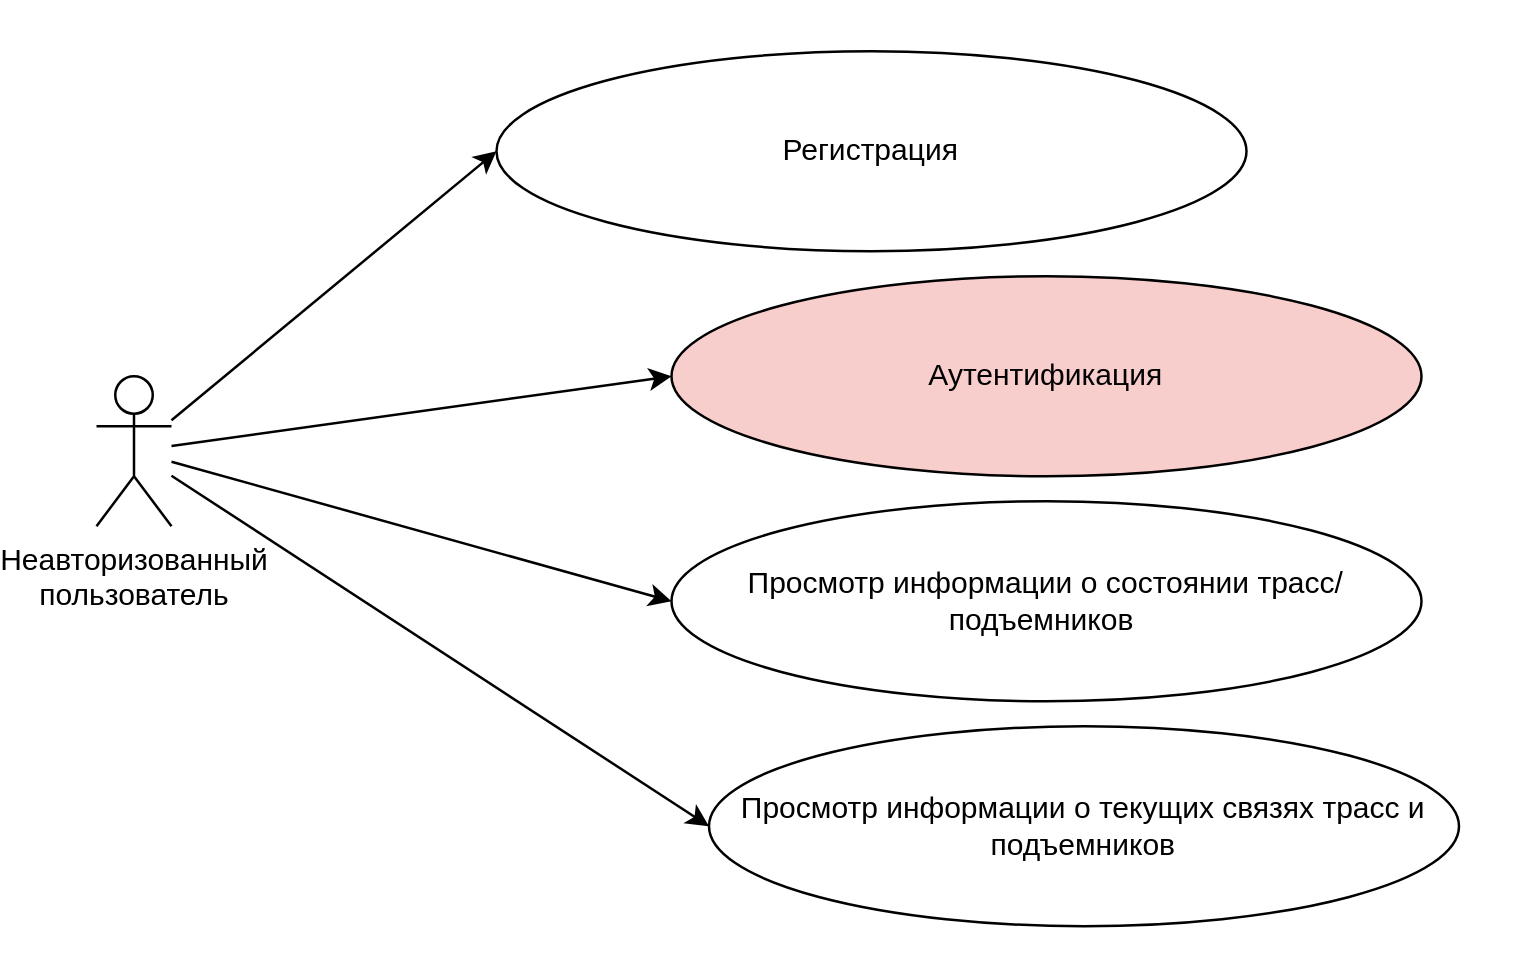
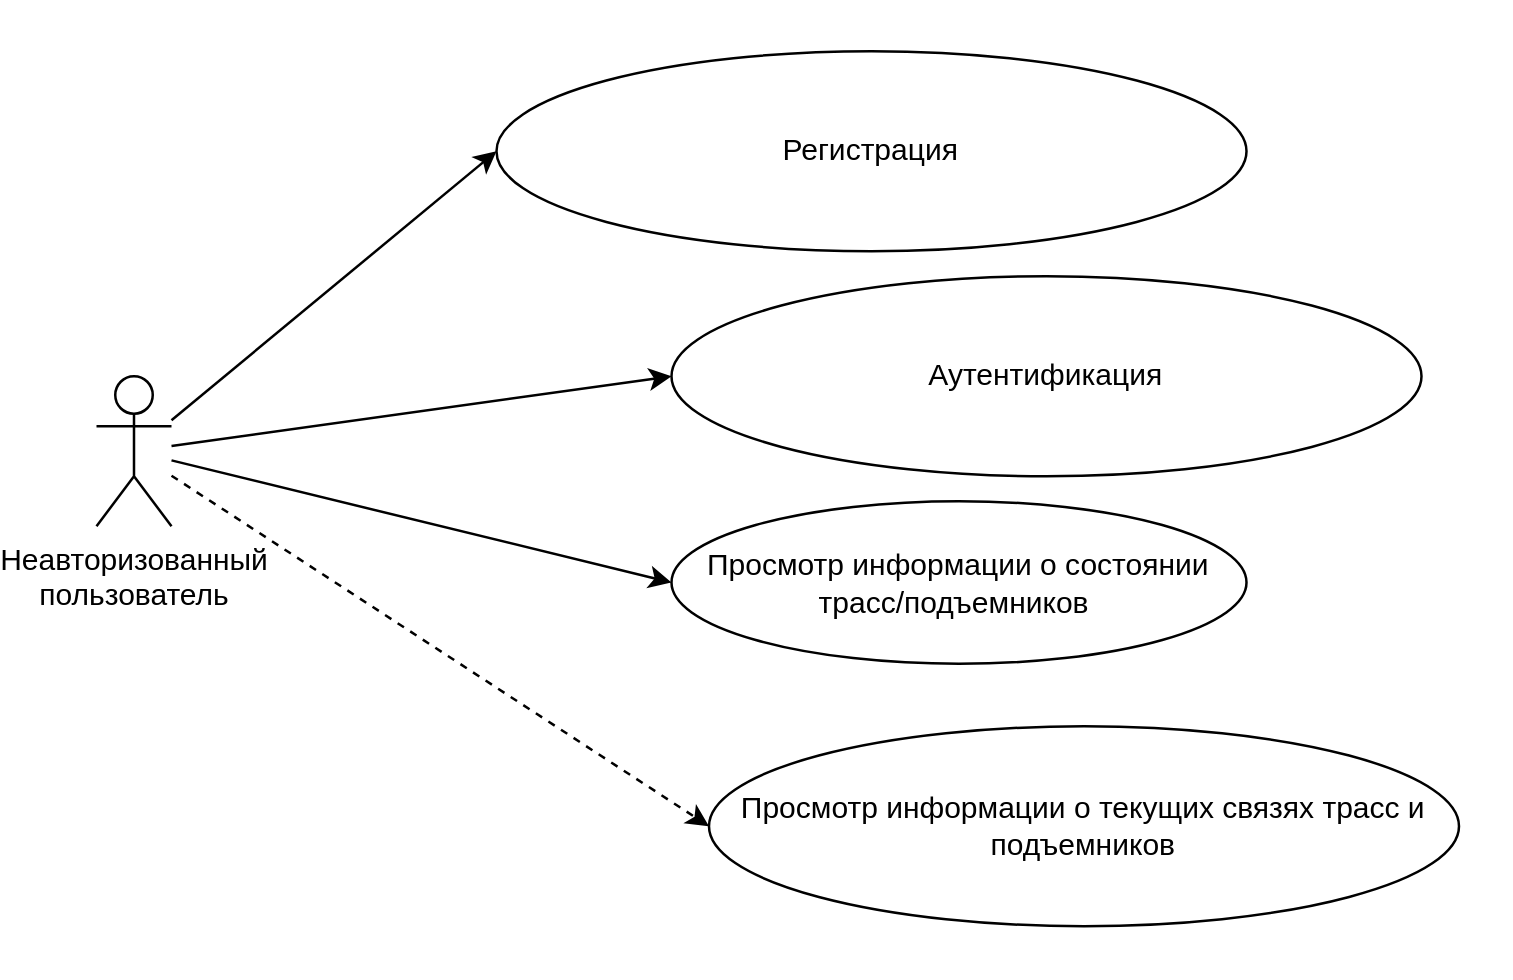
node "Аутентификация": fillcolor #f8cecc -> #ffffff
node "Просмотр информации о состоянии трасс/подъемников": size 750x200 -> 575x163
edge "Неавторизованный пользователь" -> "Просмотр информации о текущих связях трасс и подъемников": style solid -> dashed
